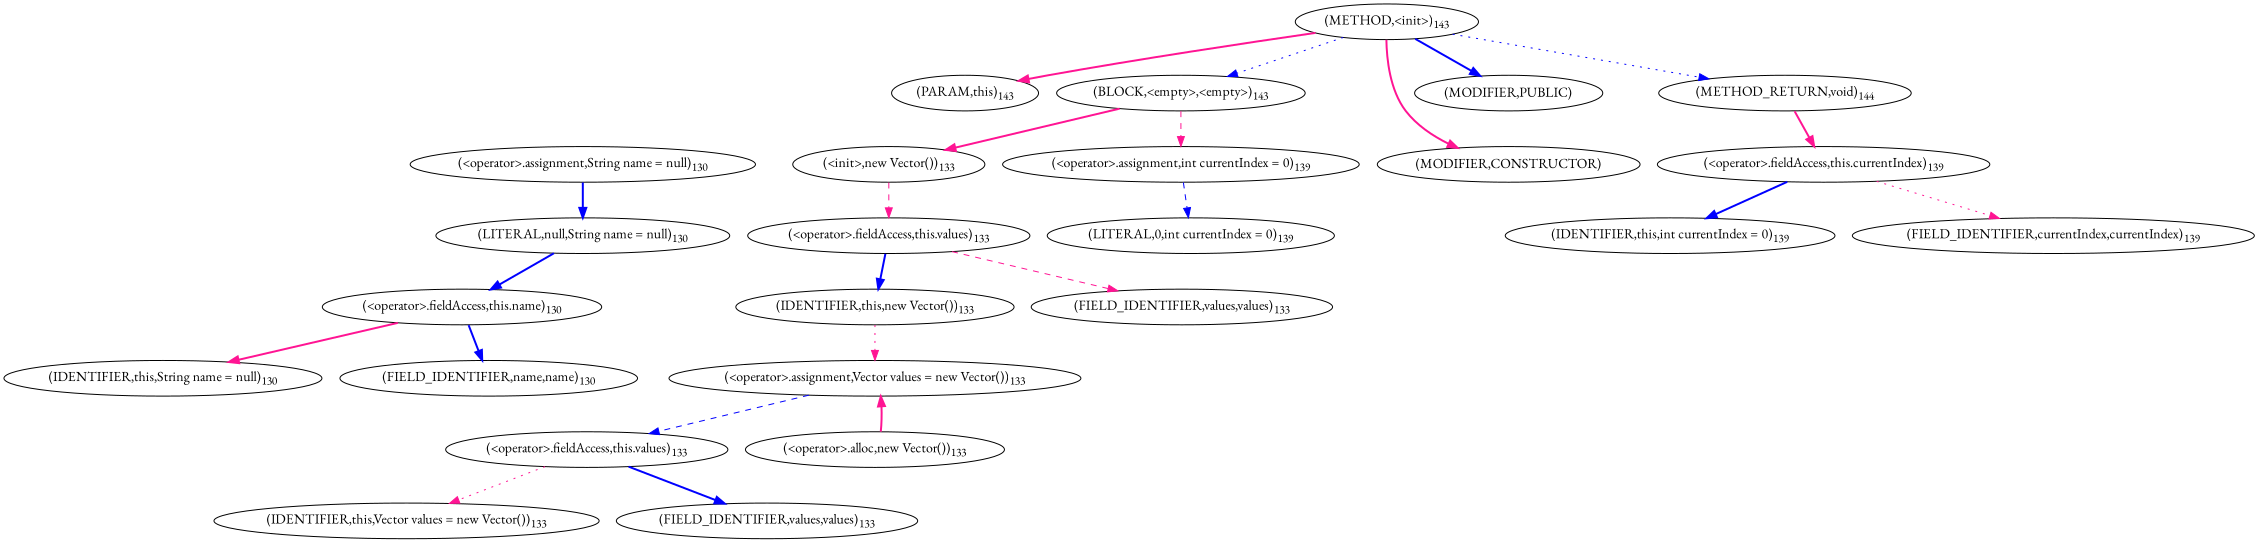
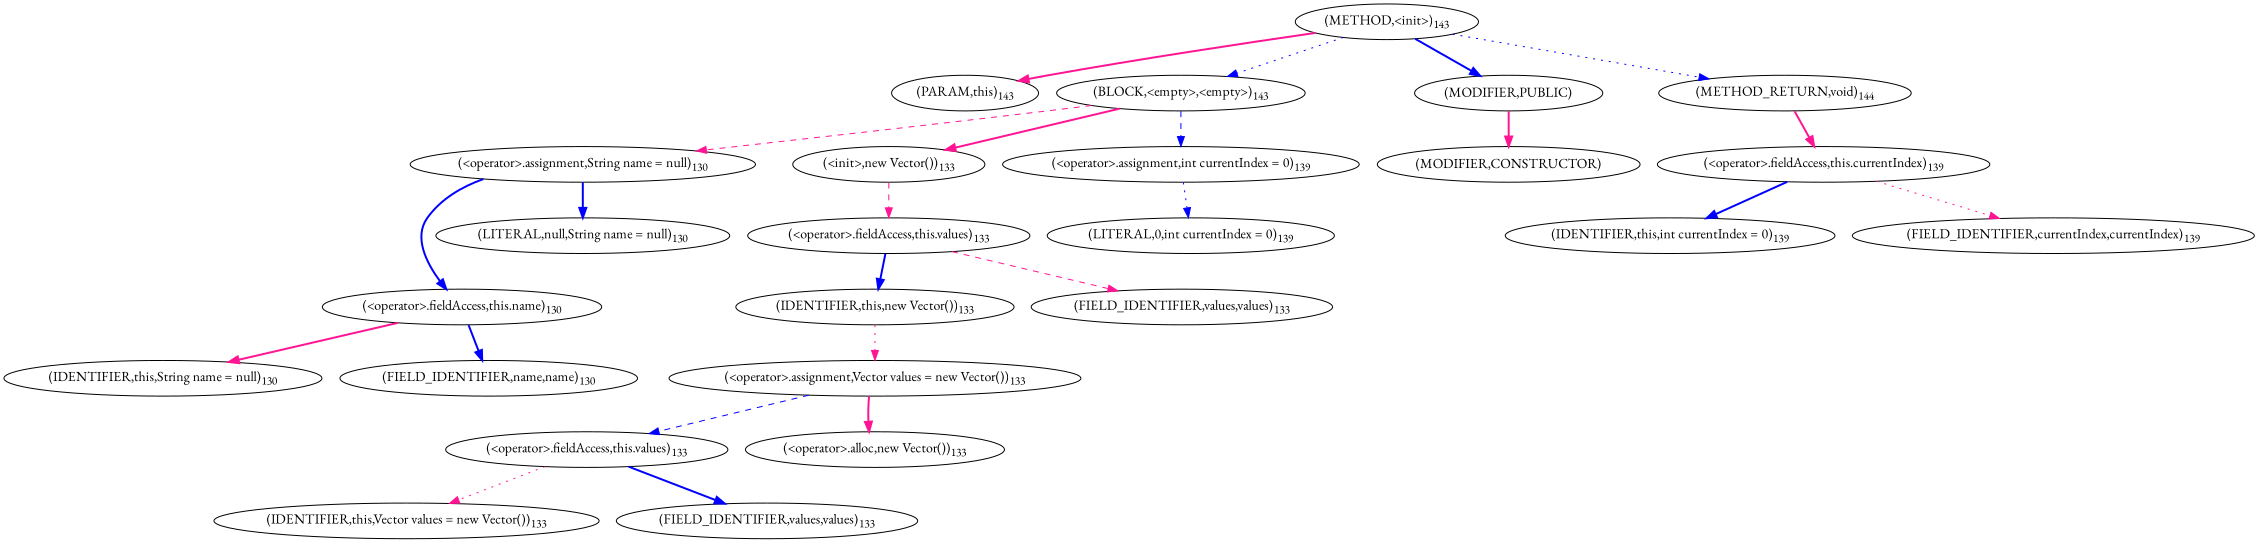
edge "(METHOD,<init>)" -> "(MODIFIER,CONSTRUCTOR)": now "(MODIFIER,PUBLIC)" -> "(MODIFIER,CONSTRUCTOR)"
edge "(BLOCK,<empty>,<empty>)" -> "(<operator>.assignment,int currentIndex = 0)": color deeppink -> blue
edge "(BLOCK,<empty>,<empty>)" -> "(<operator>.assignment,String name = null)": added
edge "(<operator>.assignment,int currentIndex = 0)" -> "(LITERAL,0,int currentIndex = 0)": style dashed -> dotted
edge "(LITERAL,null,String name = null)" -> "(<operator>.fieldAccess,this.name)": now "(<operator>.assignment,String name = null)" -> "(<operator>.fieldAccess,this.name)"
edge "(<operator>.alloc,new Vector())" -> "(<operator>.assignment,Vector values = new Vector())": reversed
